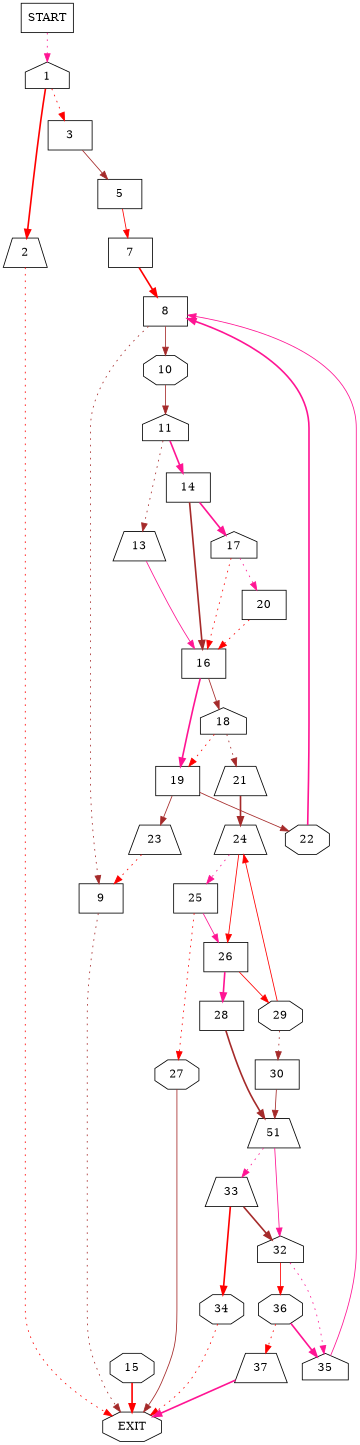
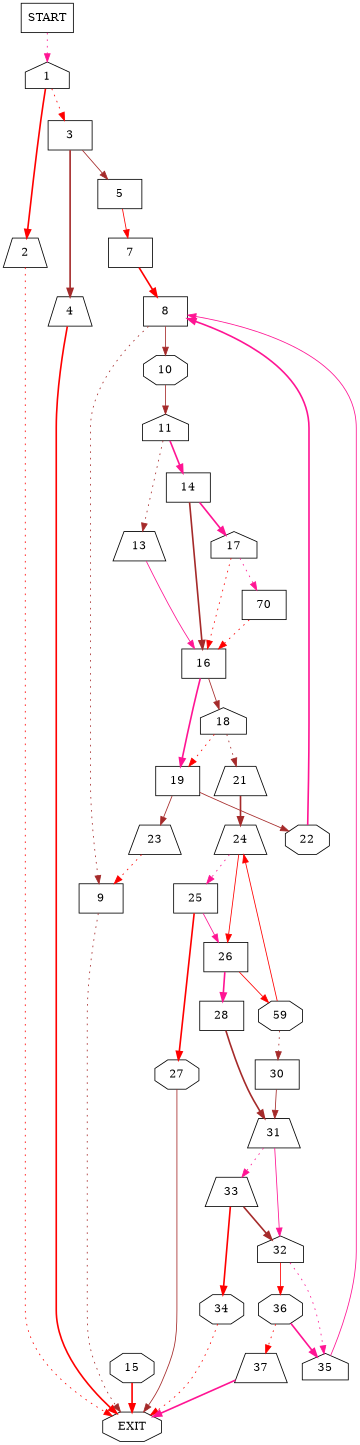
node "4": added
node "20": label "20" -> "70"
edge "25" -> "27": style dotted -> bold
node "29": label "29" -> "59"
node "51": label "51" -> "31"
